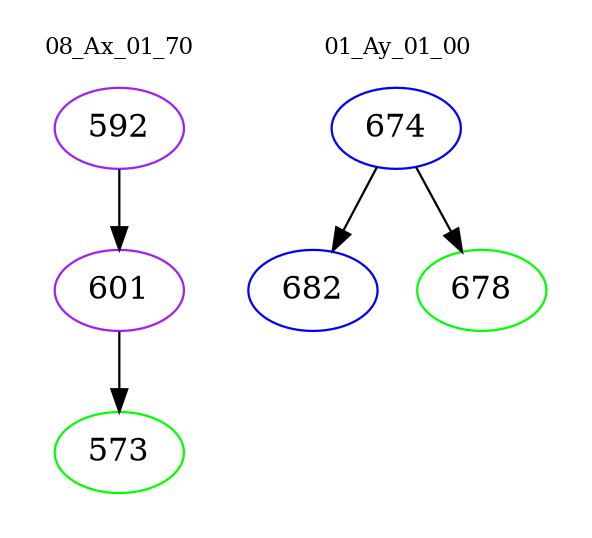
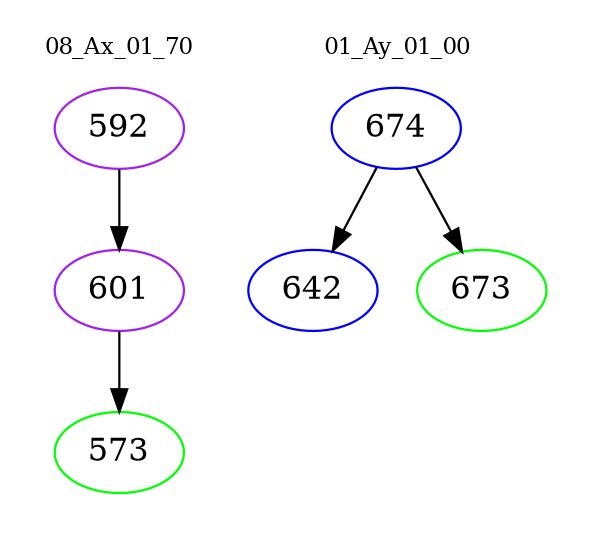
node "682": label "682" -> "642"
node "678": label "678" -> "673"
